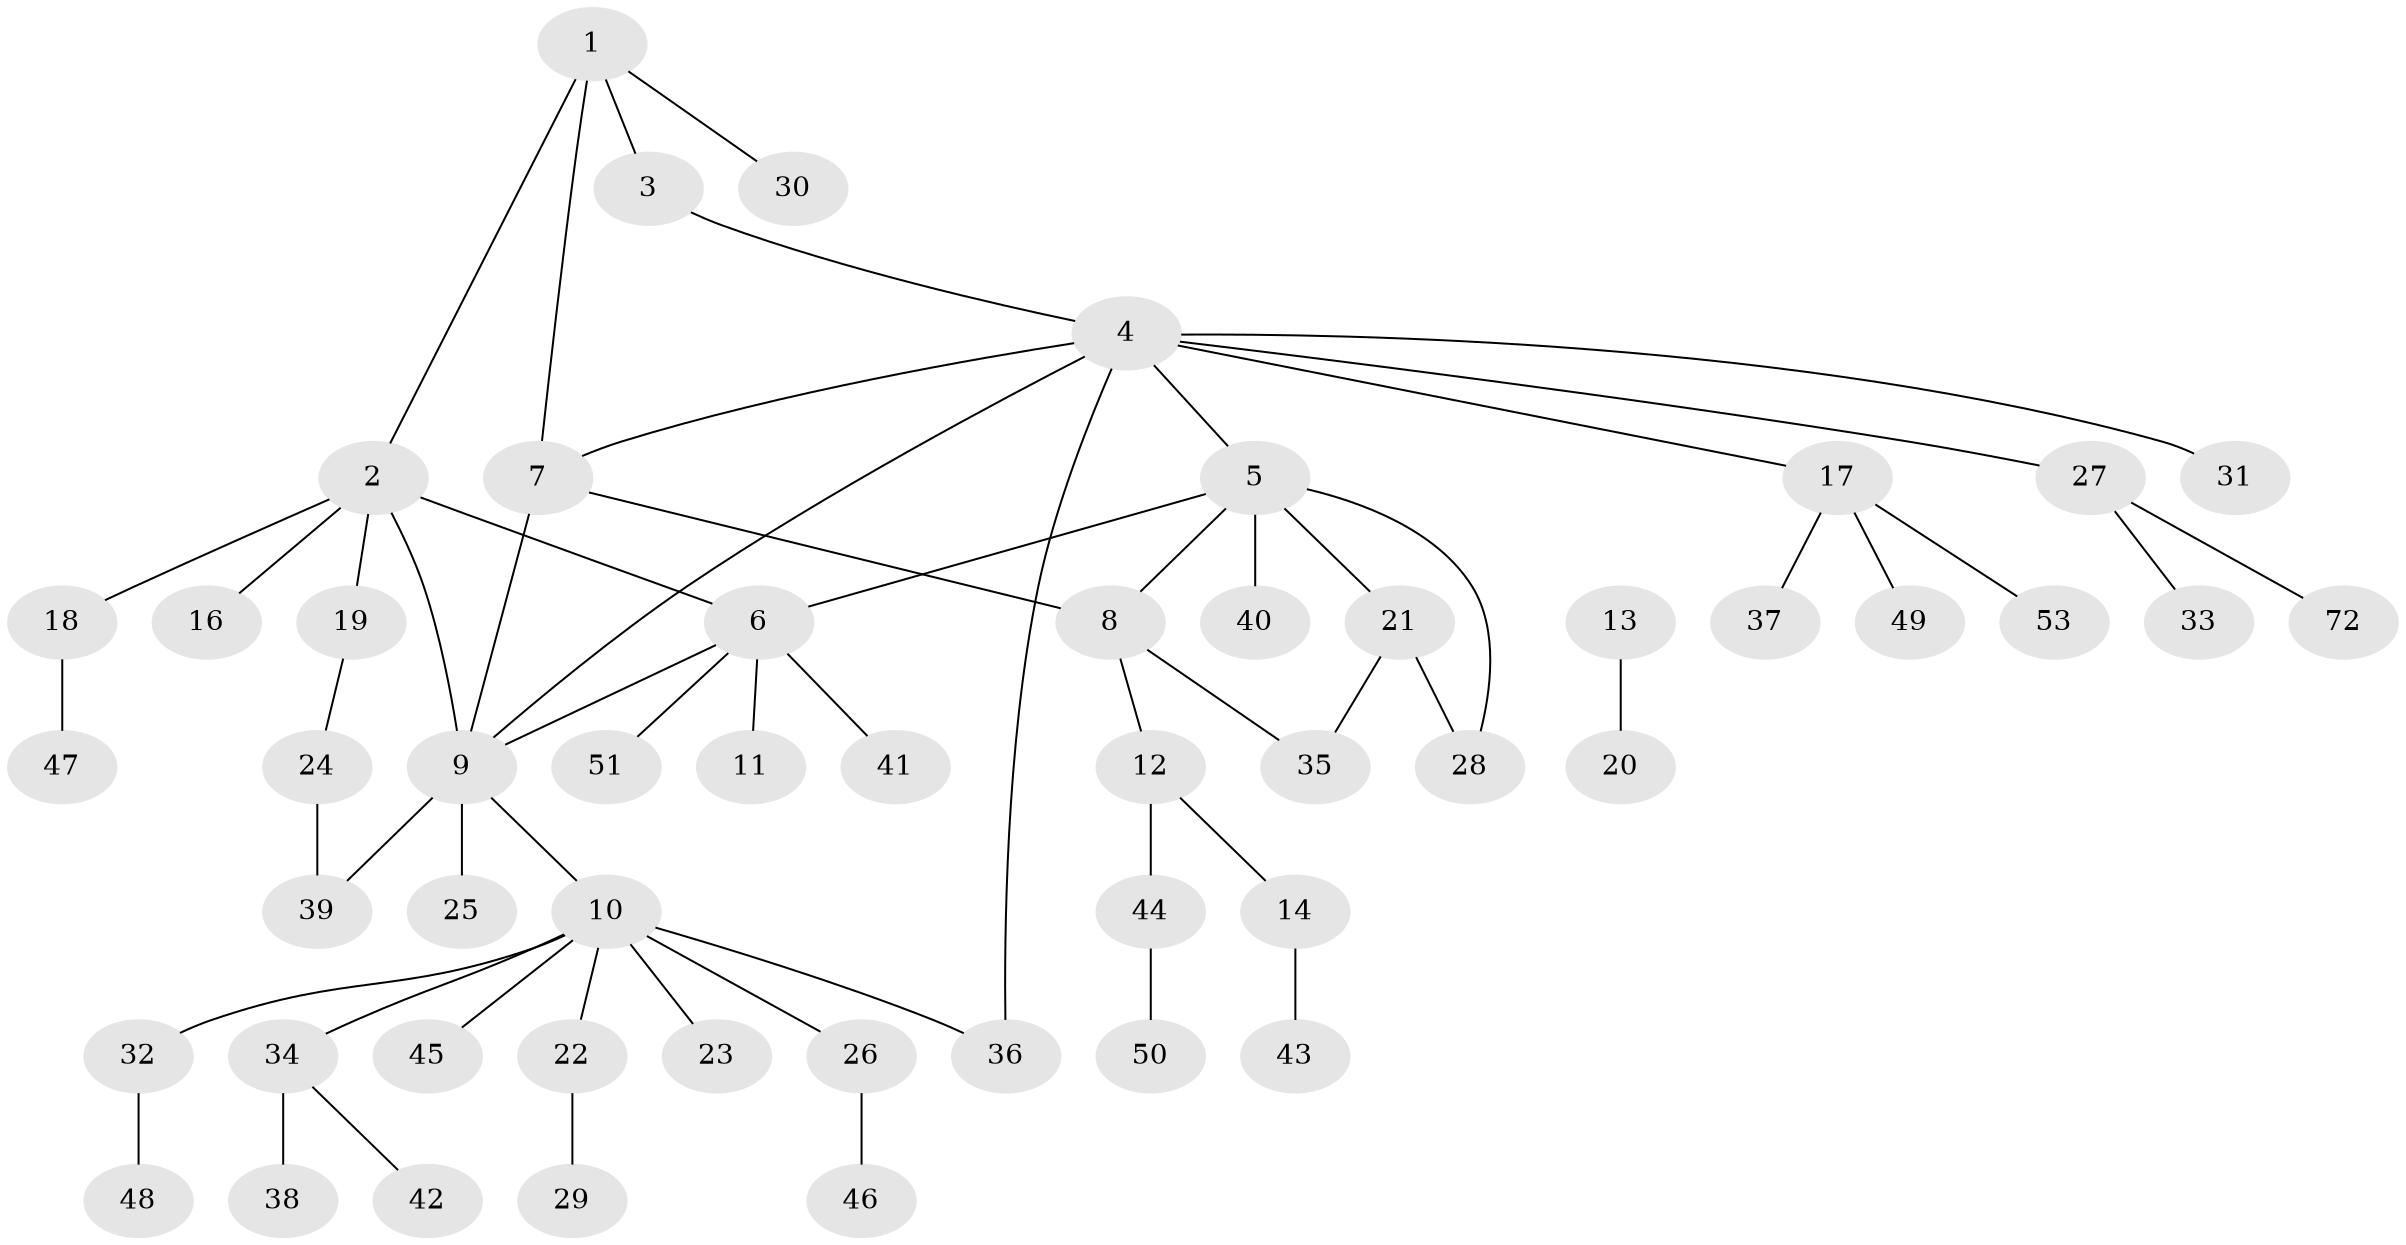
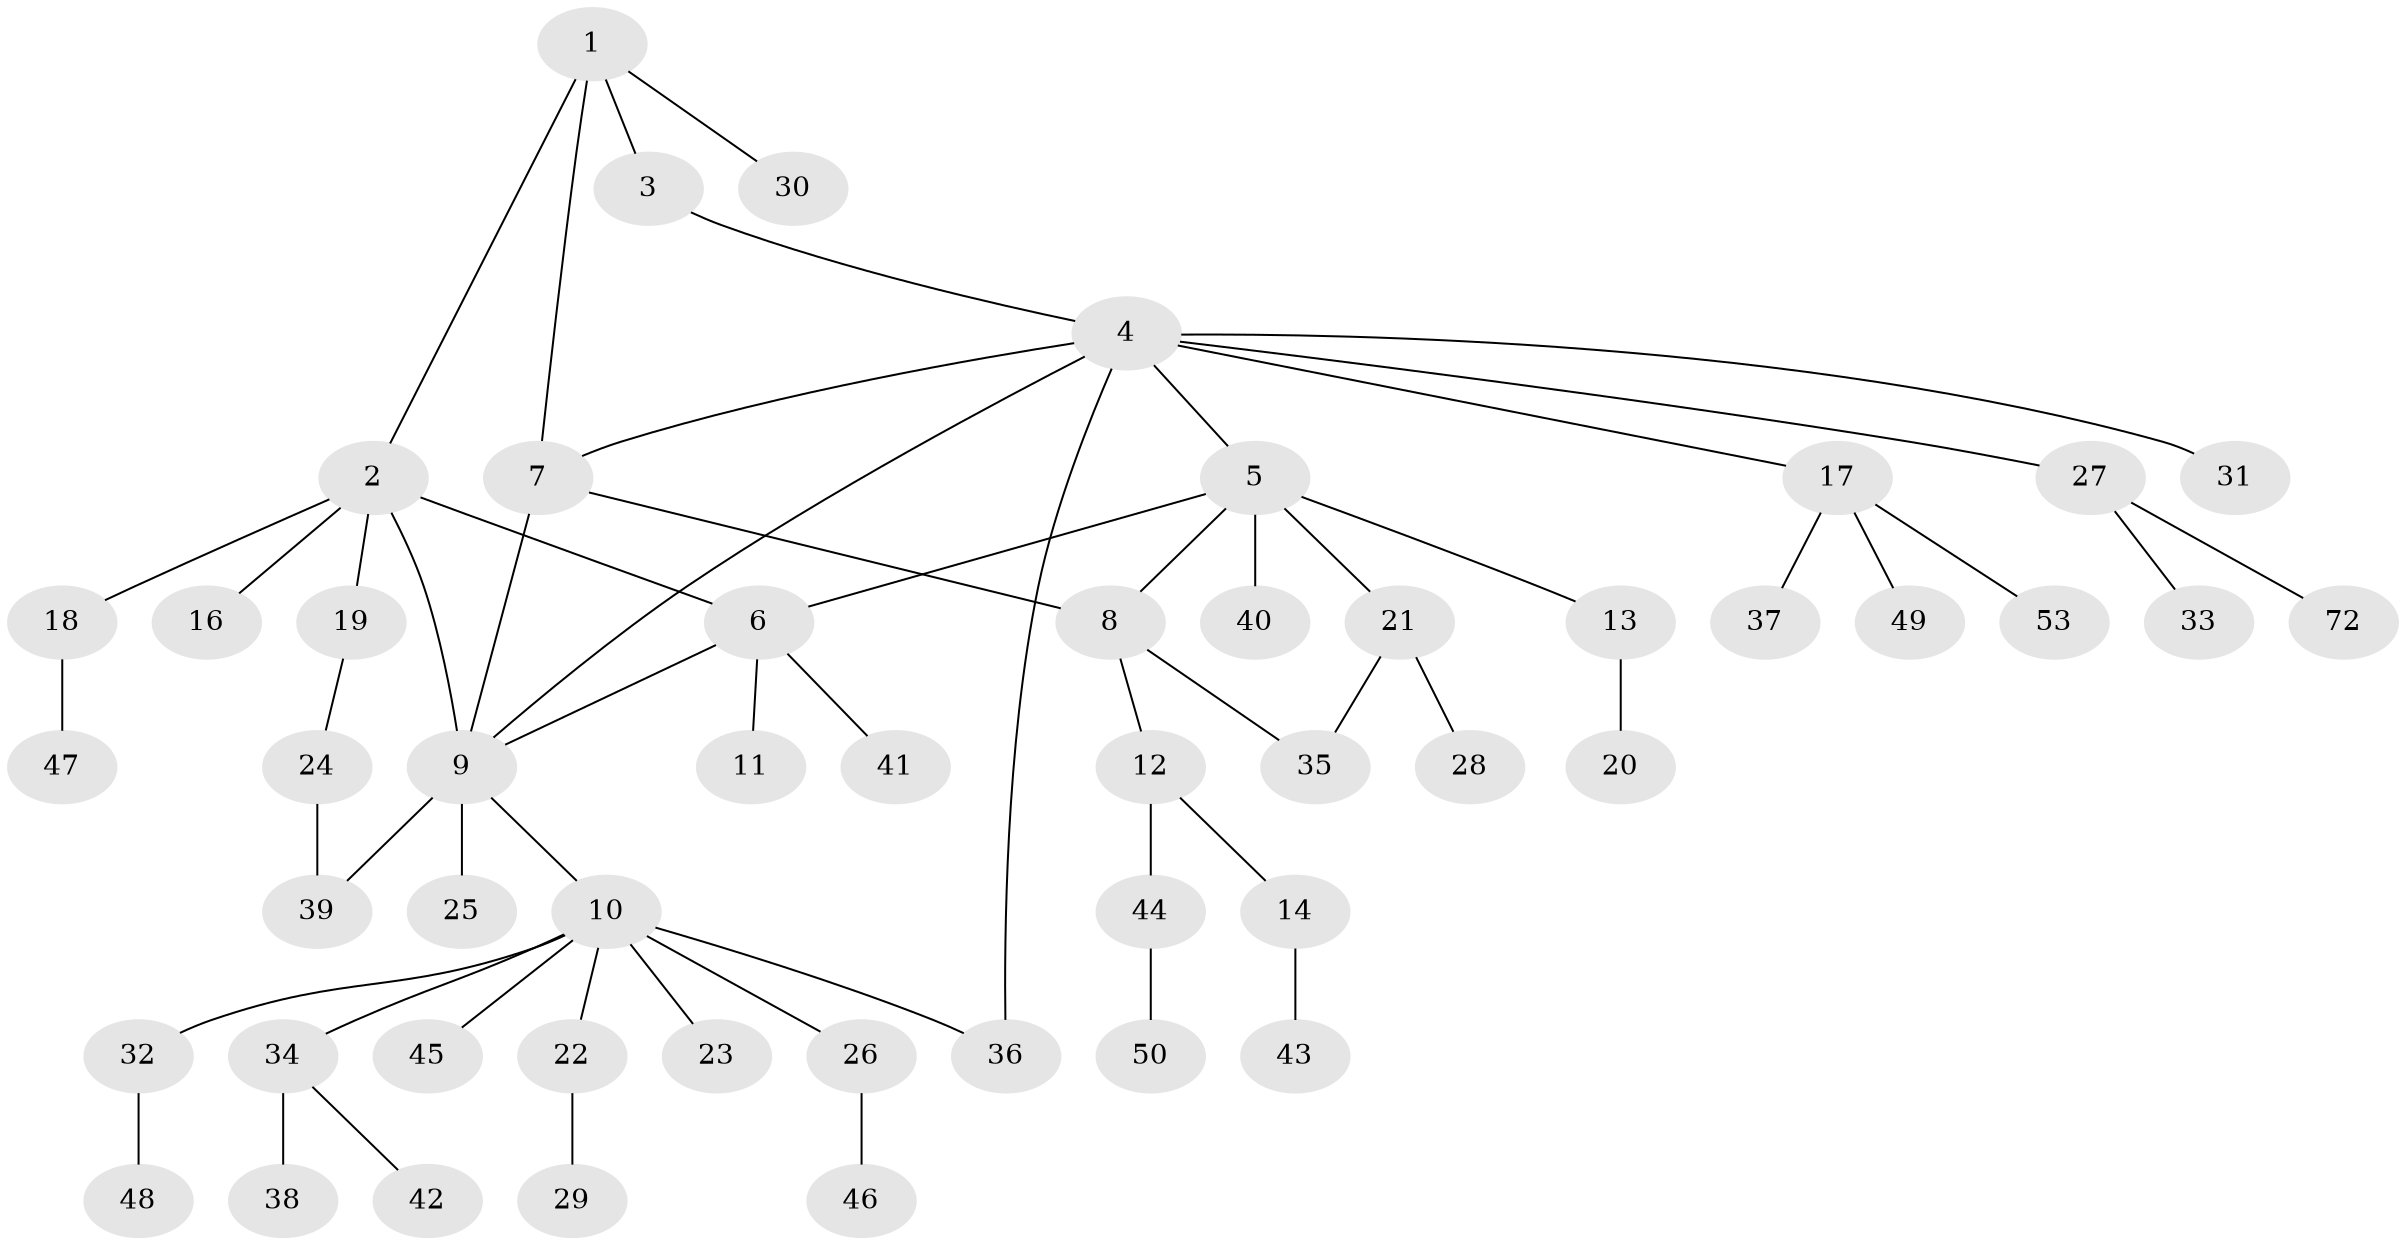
edge "5" -- "28": now "5" -- "13"
node "51": removed
